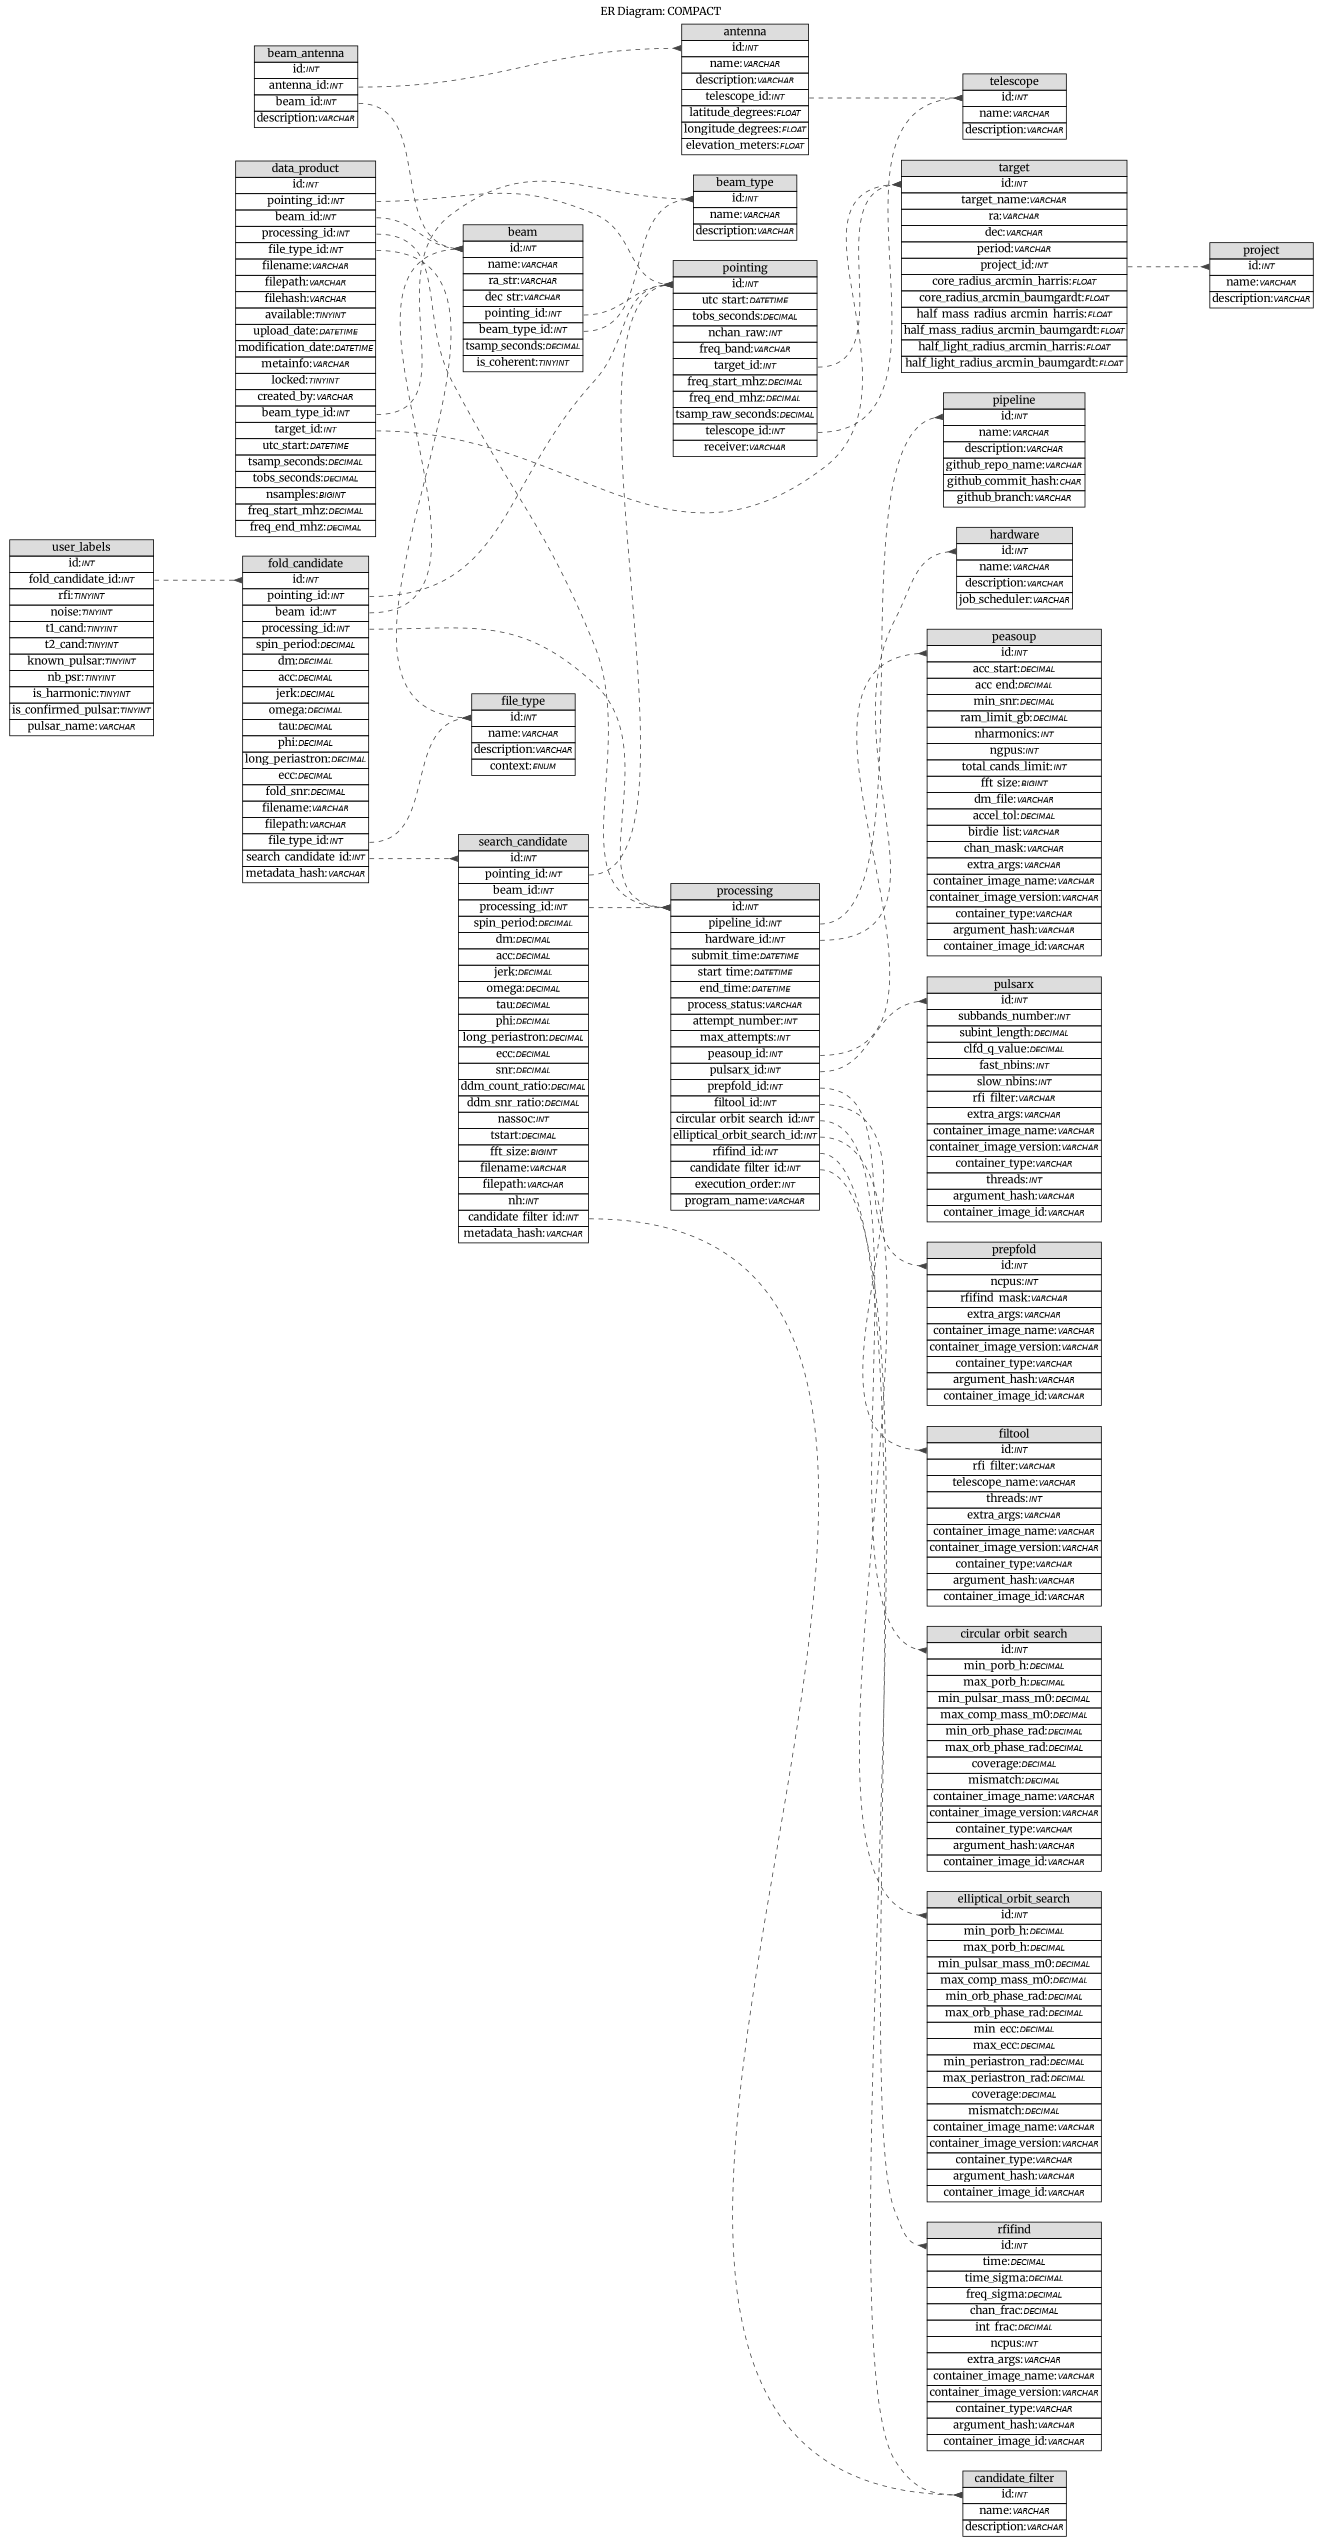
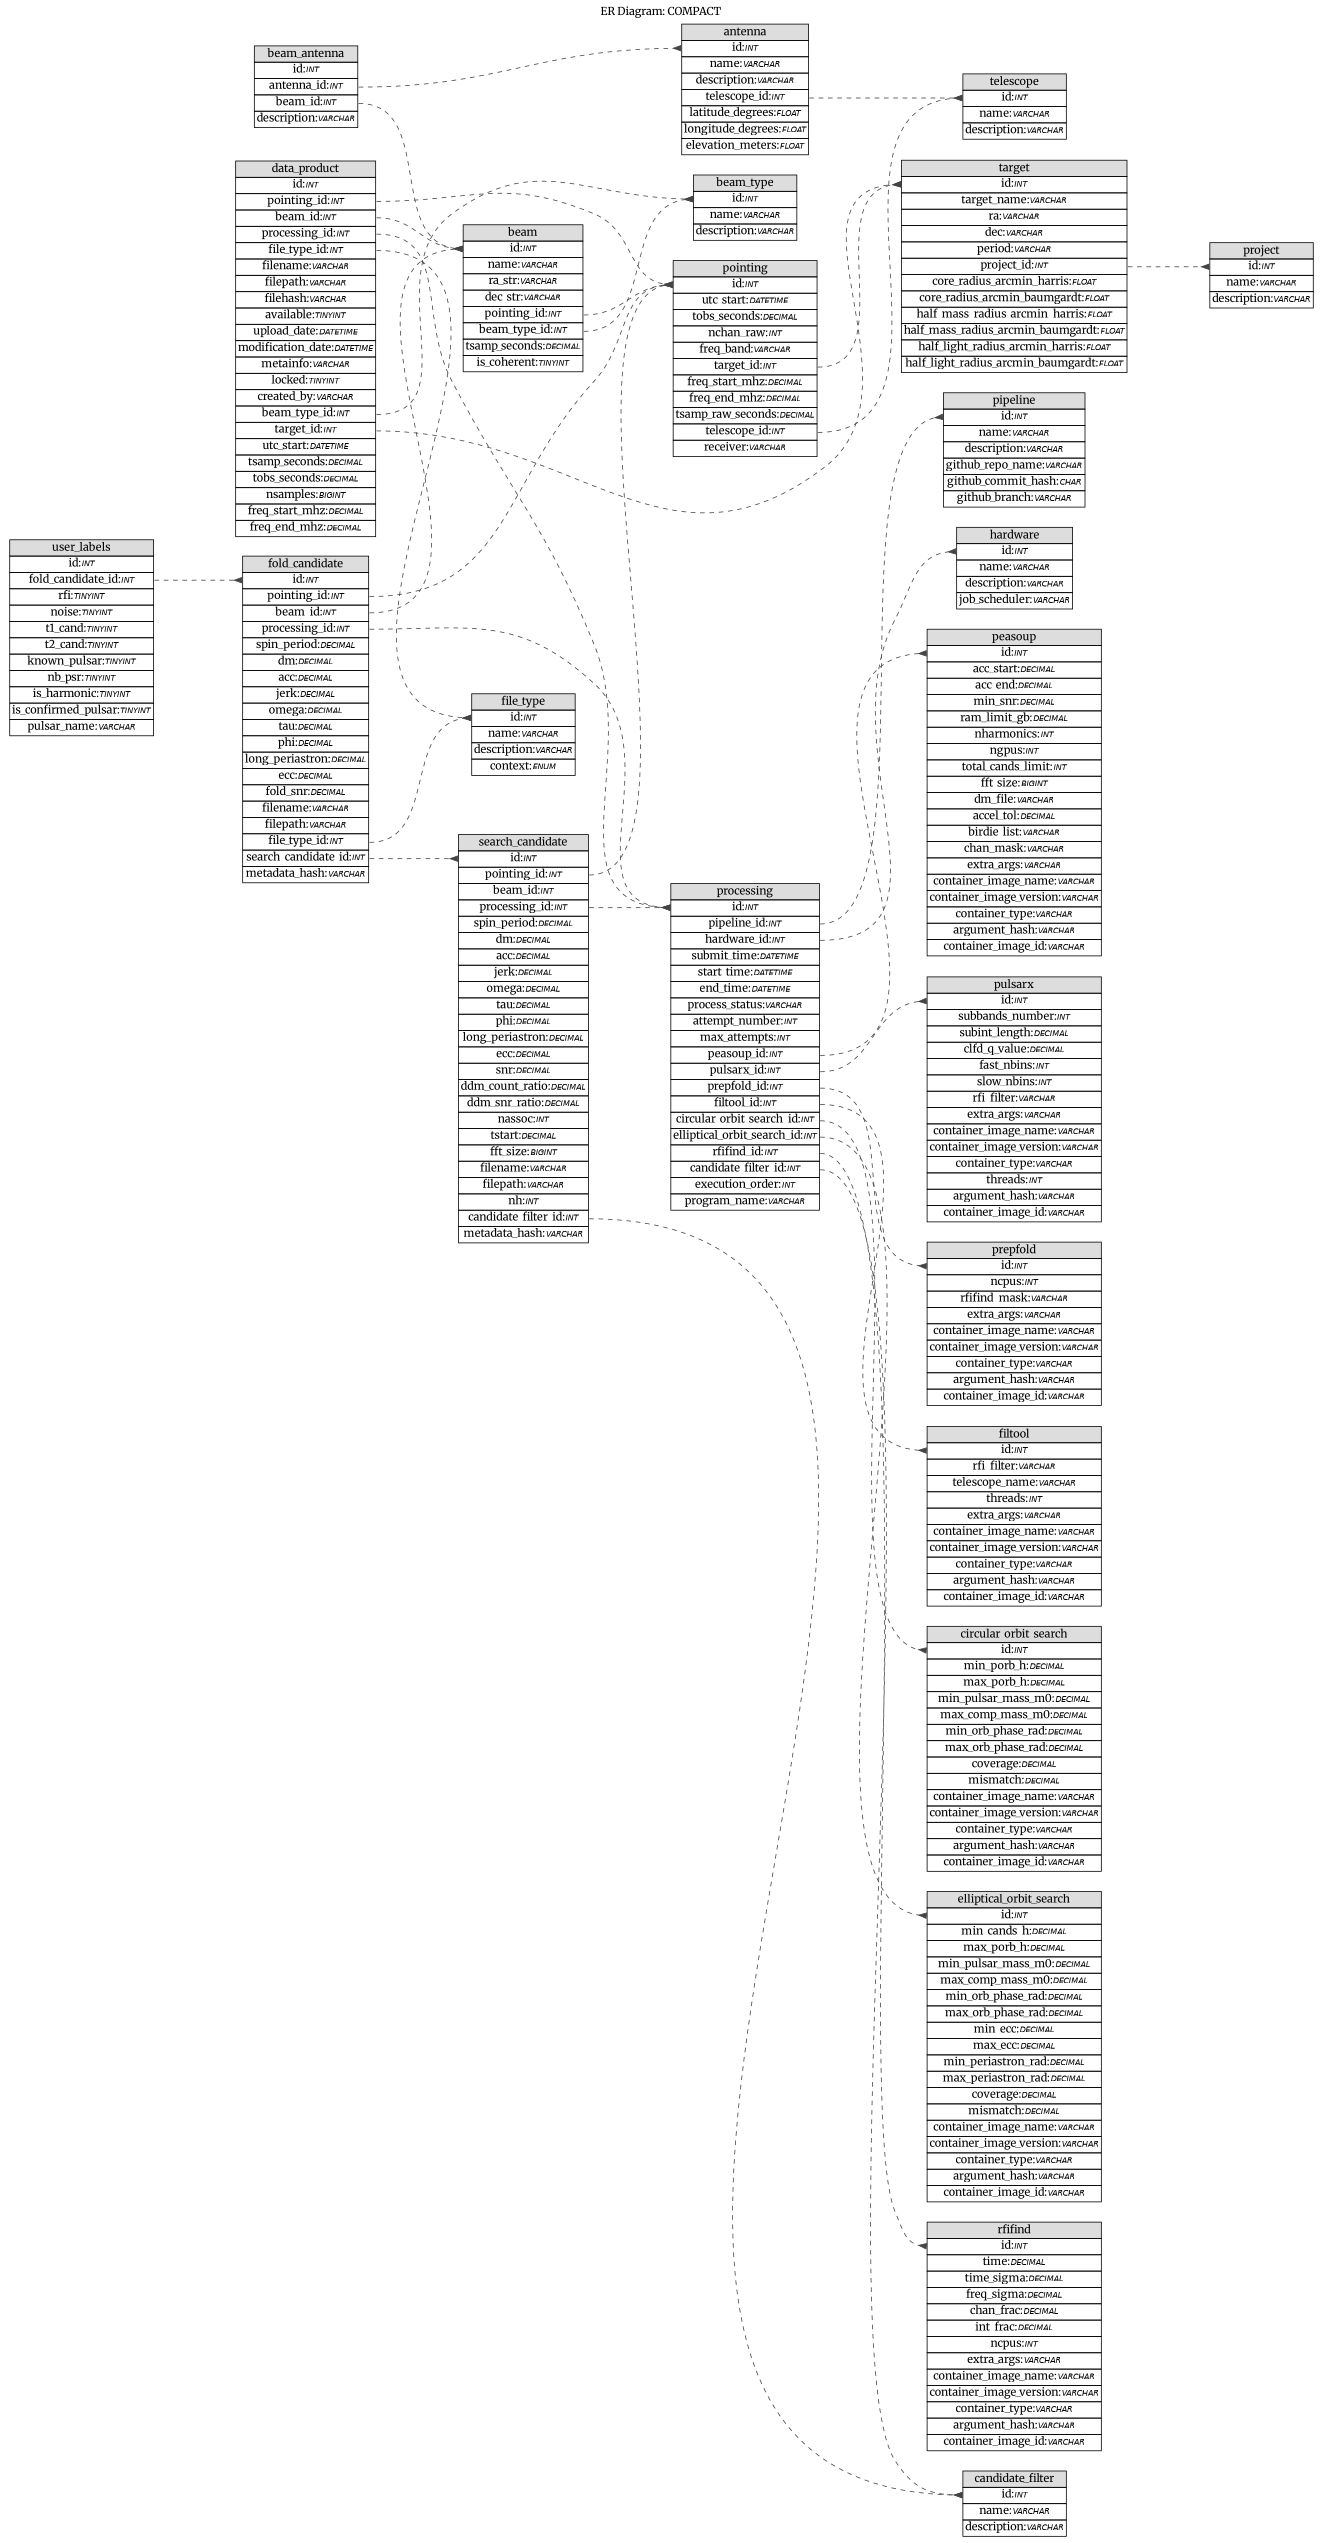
node "elliptical_orbit_search": text "min_porb_h:" -> "min_cands_h:"
